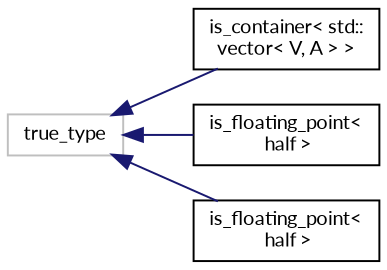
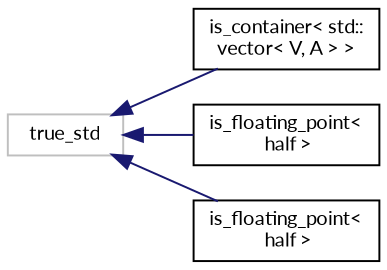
node "true_type": label "true_type" -> "true_std"
